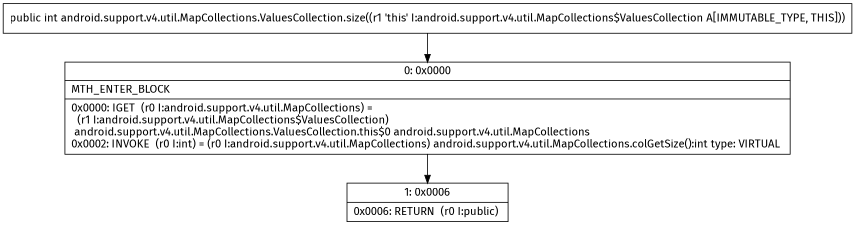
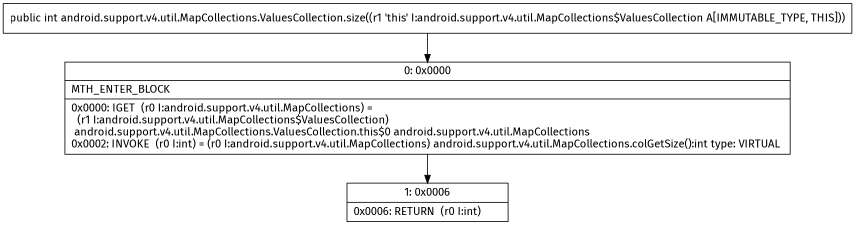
node "1: 0x0006": text "0x0006: RETURN  (r0 I:public)" -> "0x0006: RETURN  (r0 I:int)"
